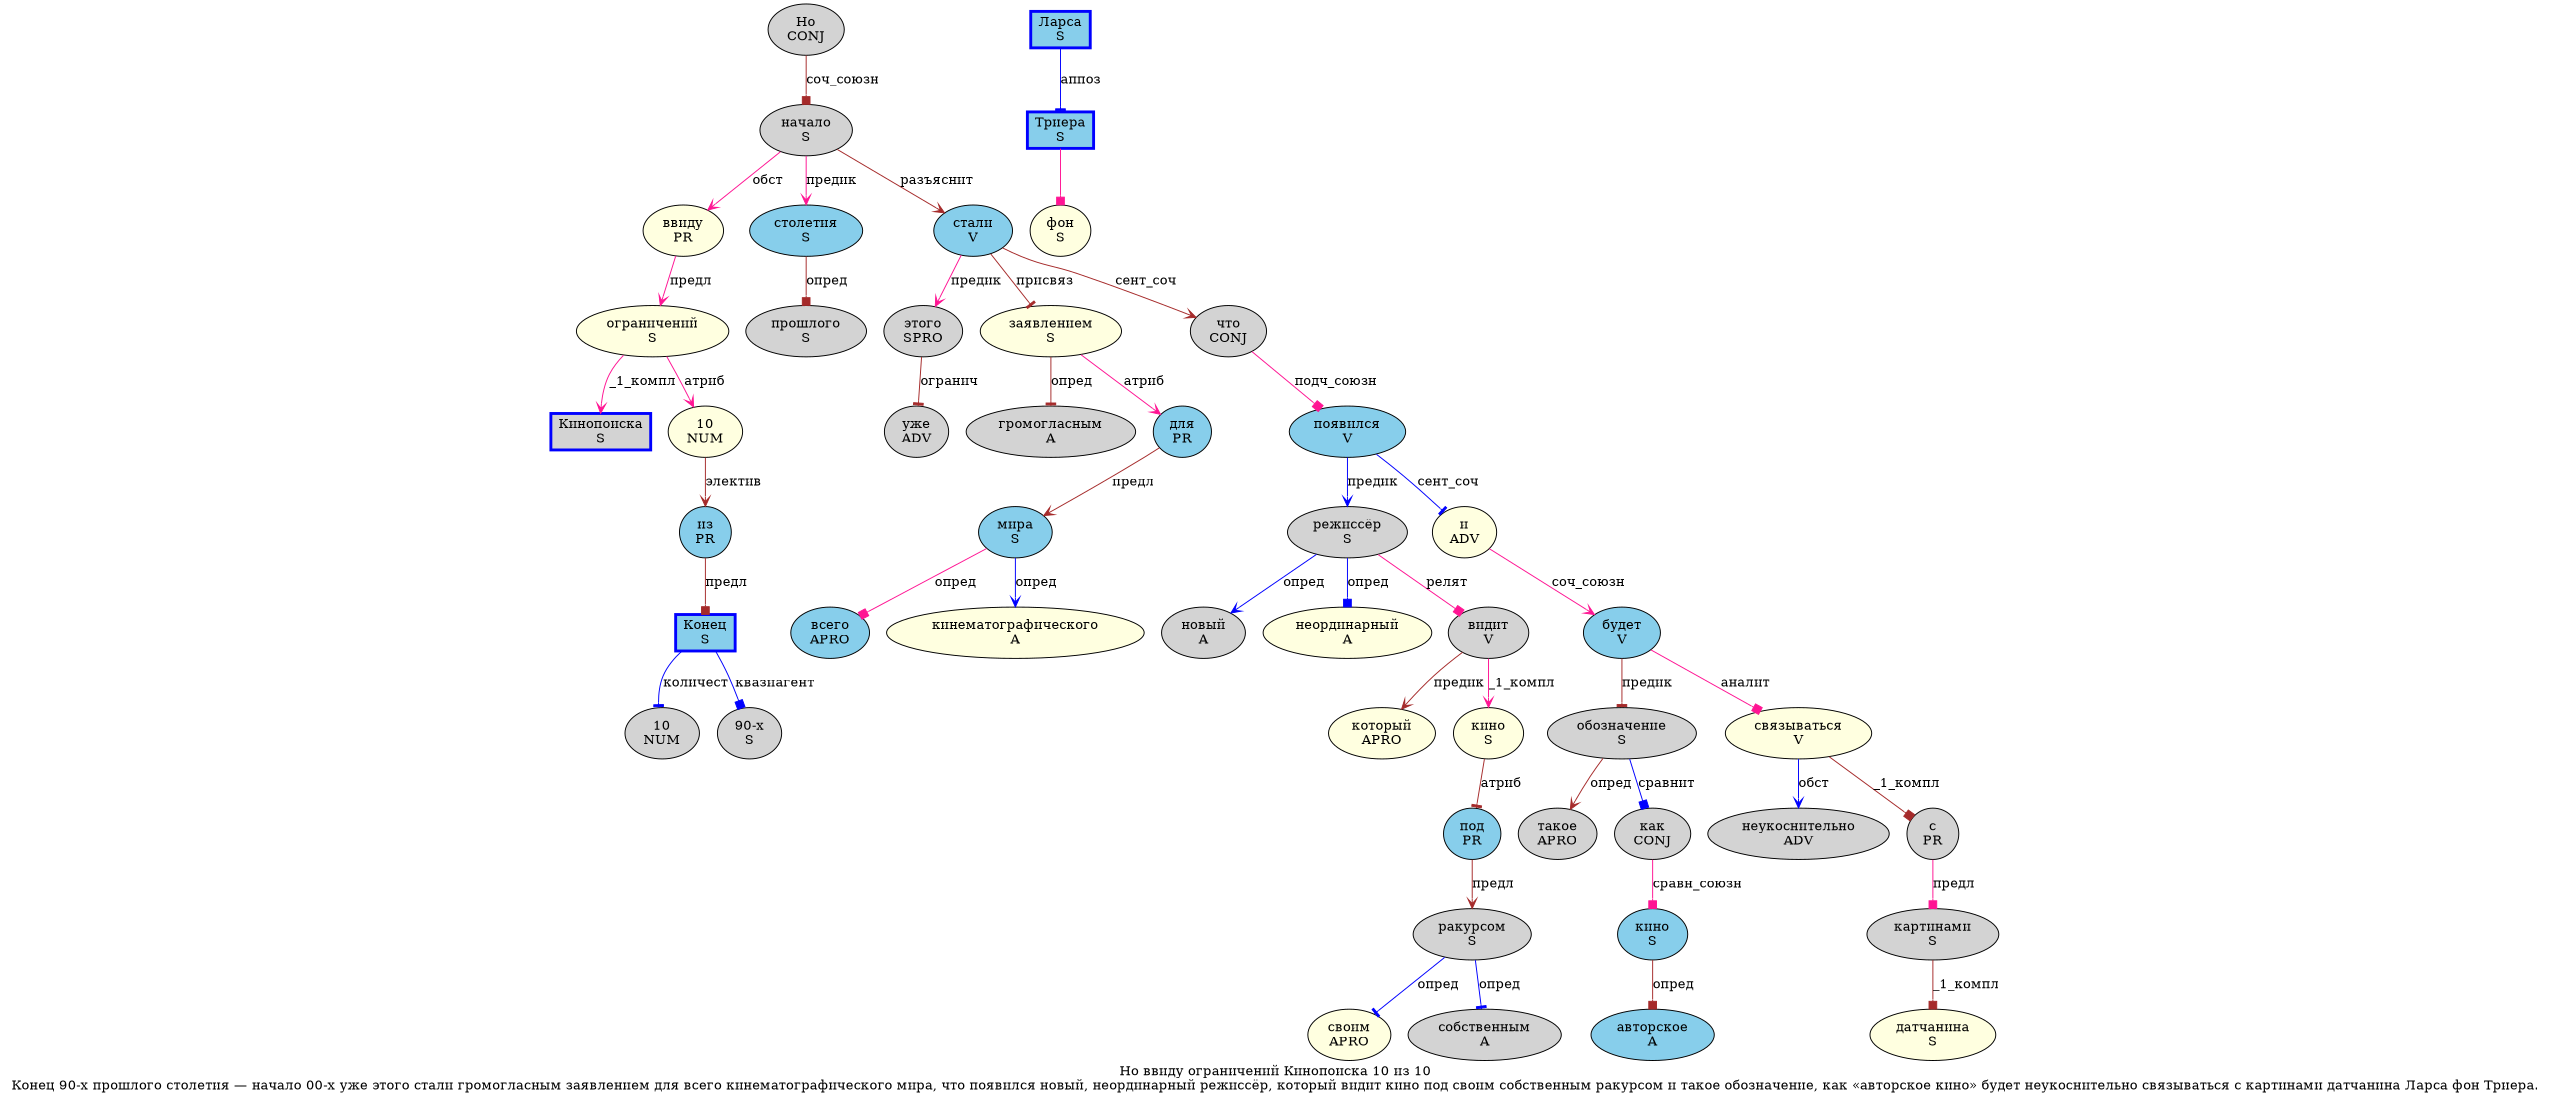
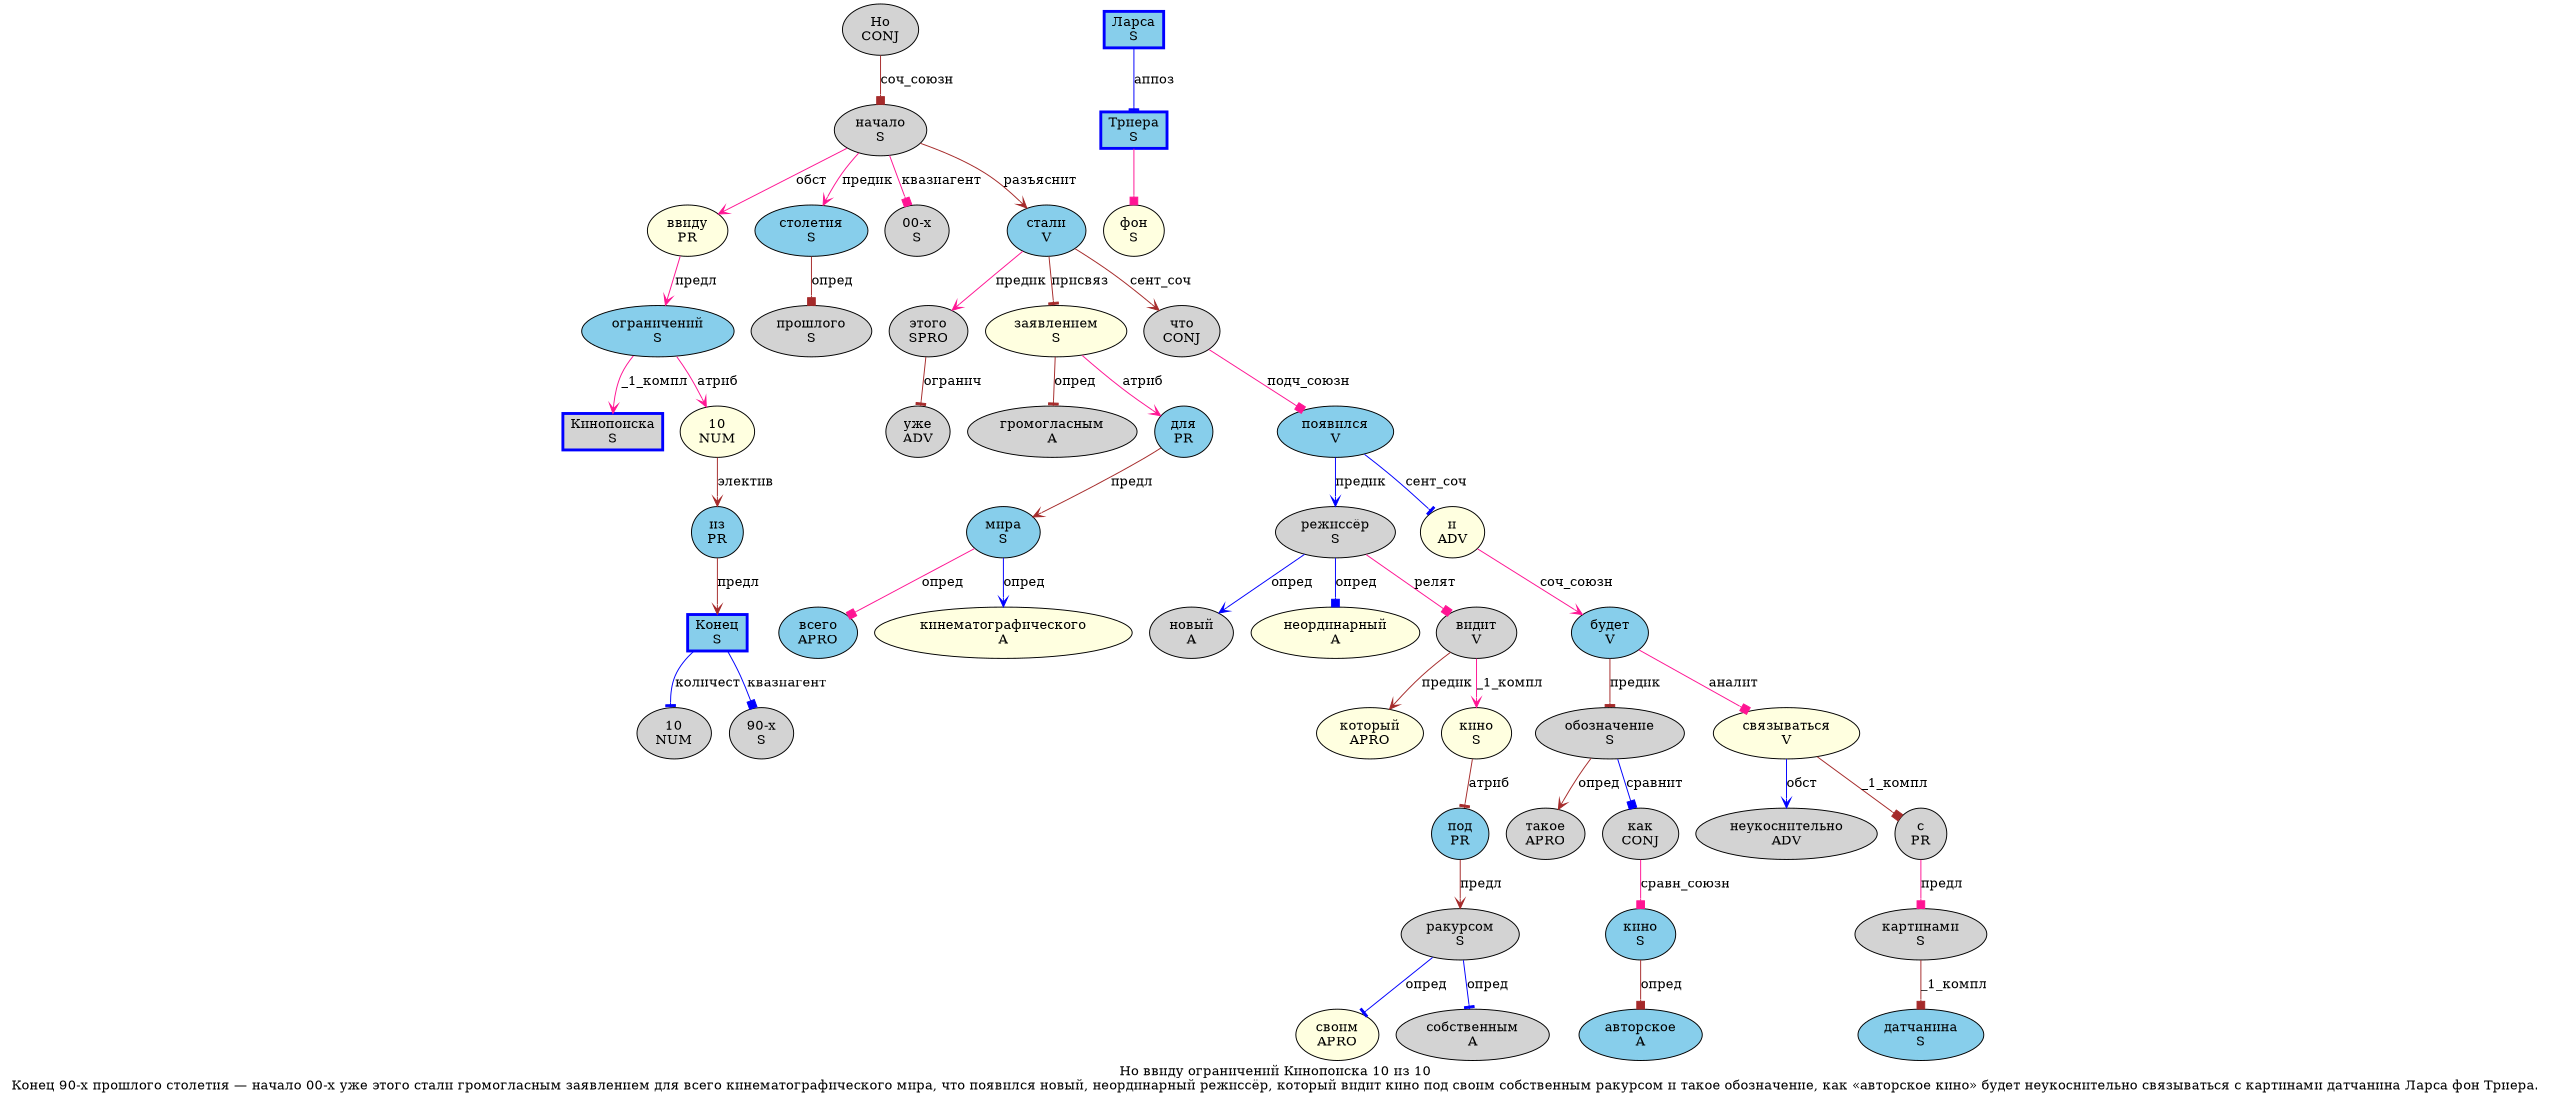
node "00-х S": added
node "ограничений S": fillcolor lightyellow -> skyblue
edge "из PR" -> "Конец S": arrowhead box -> vee
node "датчанина S": fillcolor lightyellow -> skyblue
